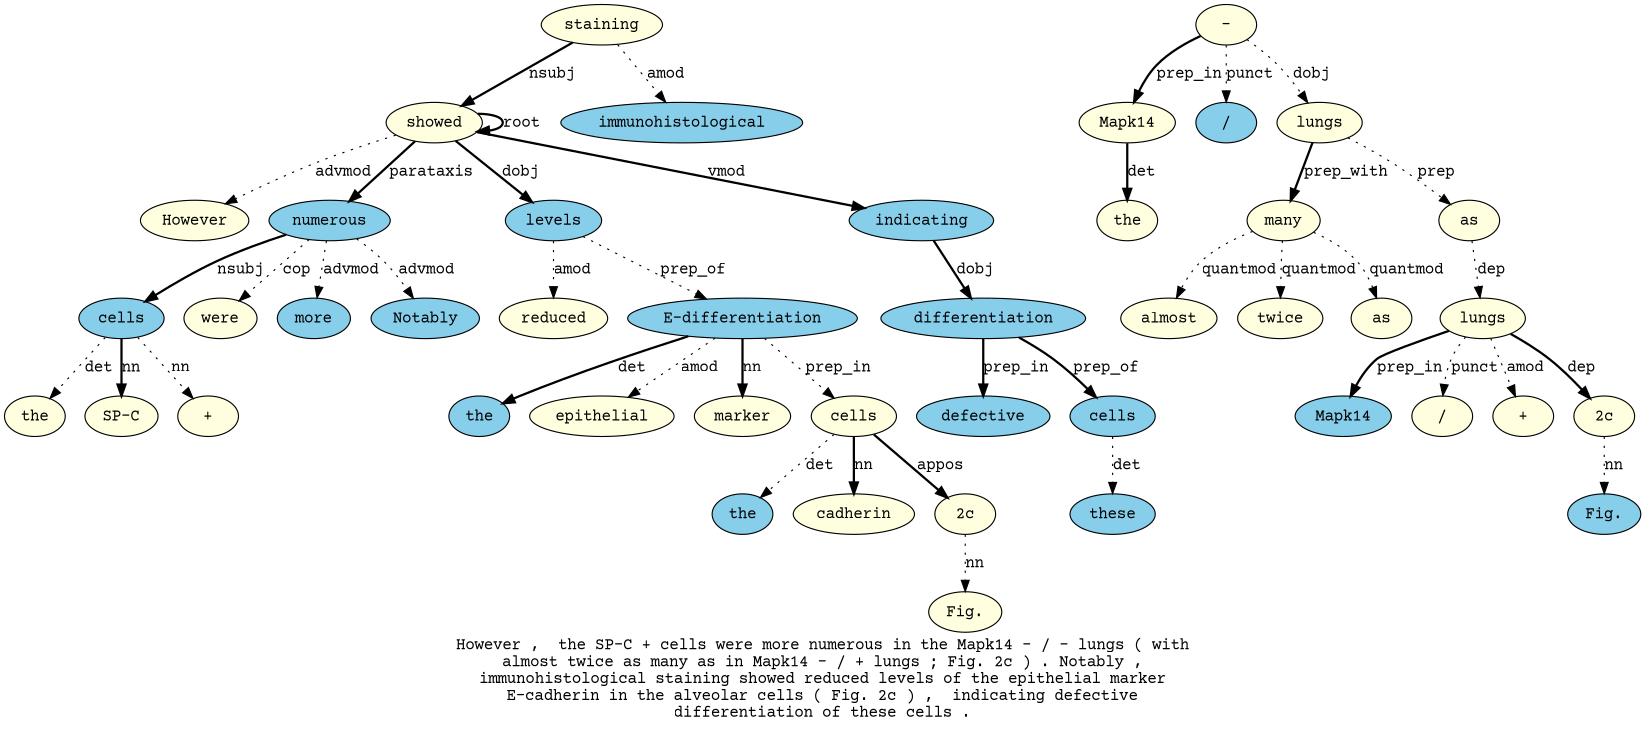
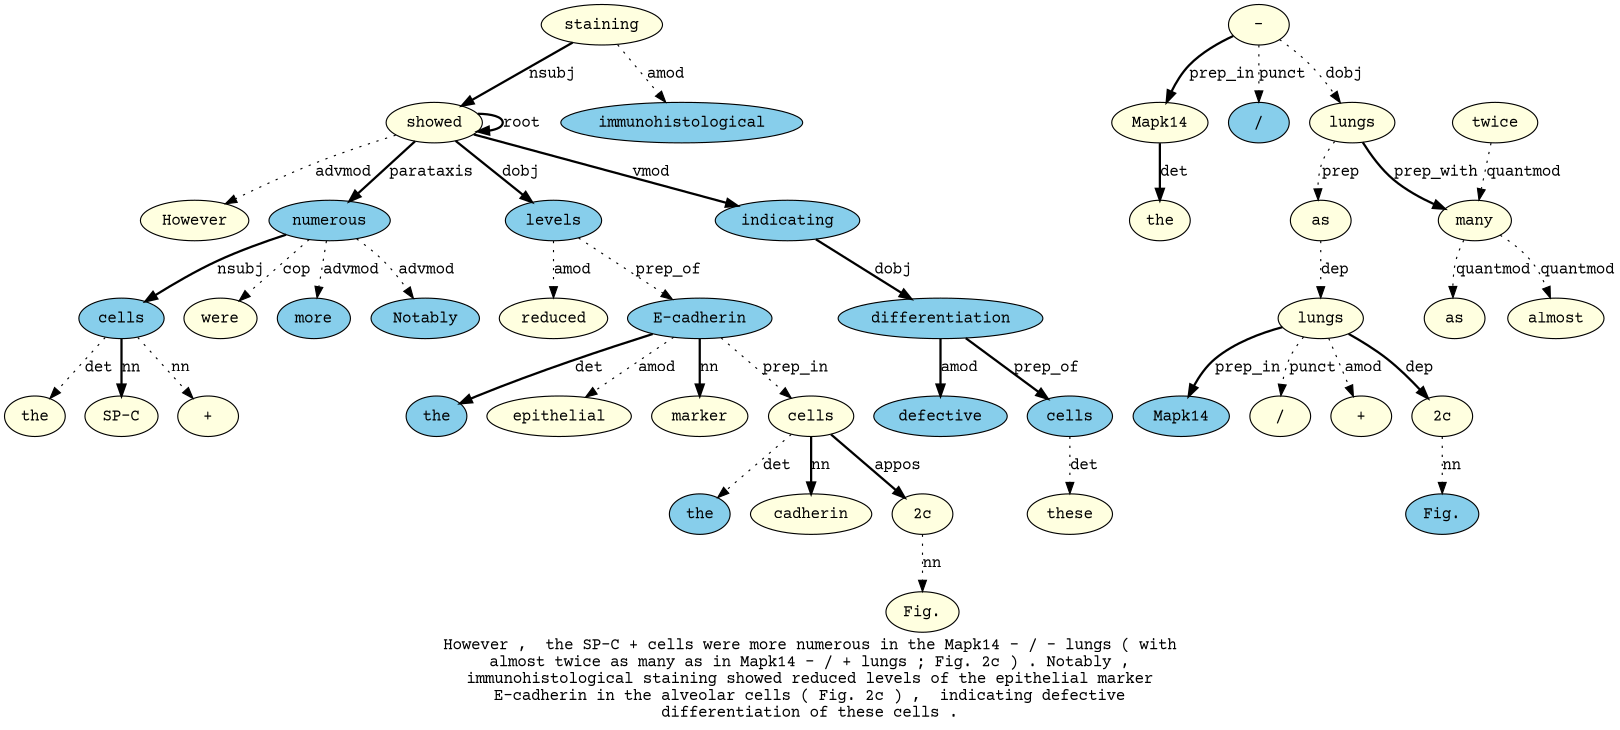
edge "many" -> "twice": reversed
node "E-differentiation": label "E-differentiation" -> "E-cadherin"
edge "differentiation" -> "defective": label "prep_in" -> "amod"
node "these": fillcolor skyblue -> lightyellow
